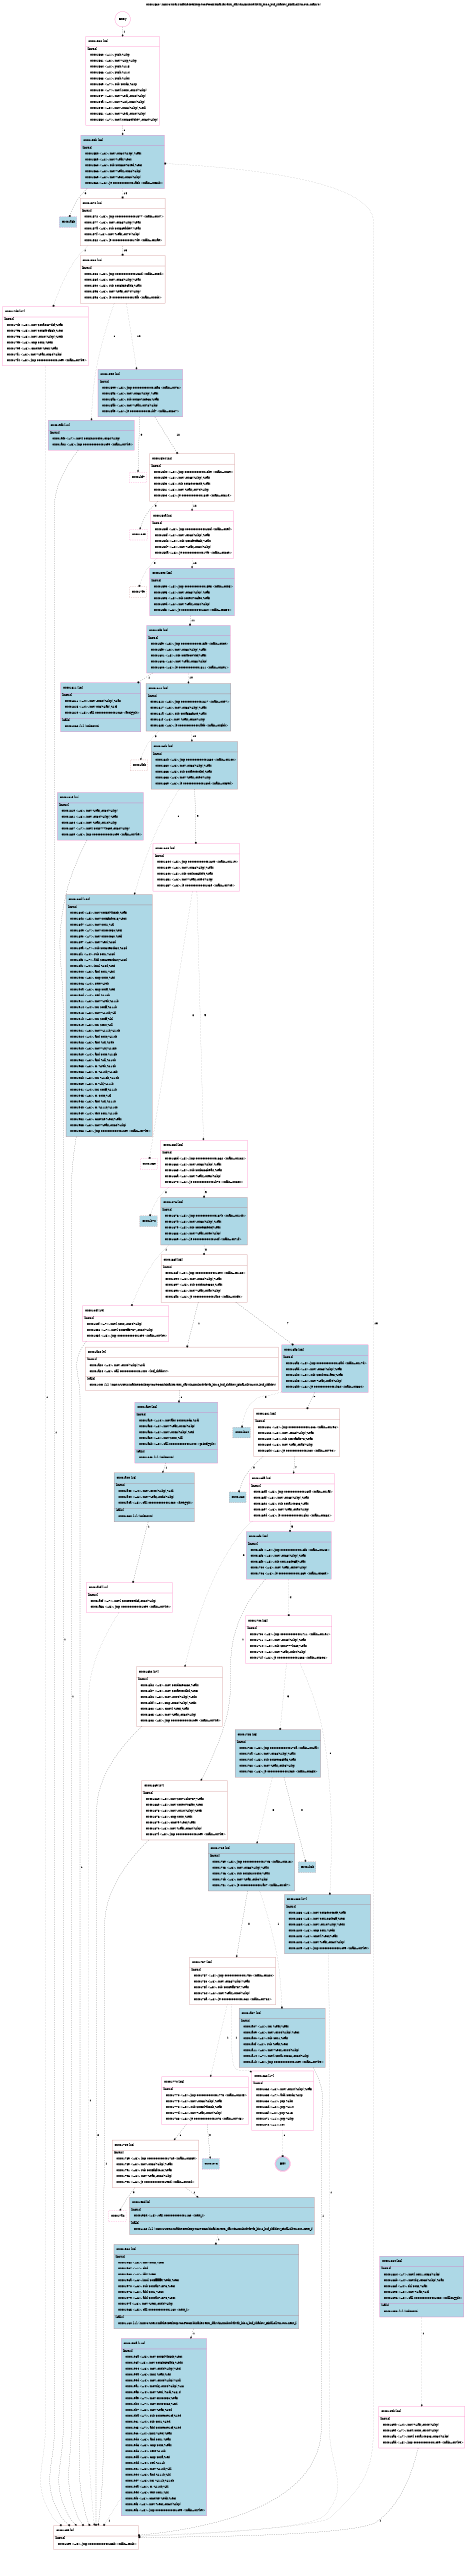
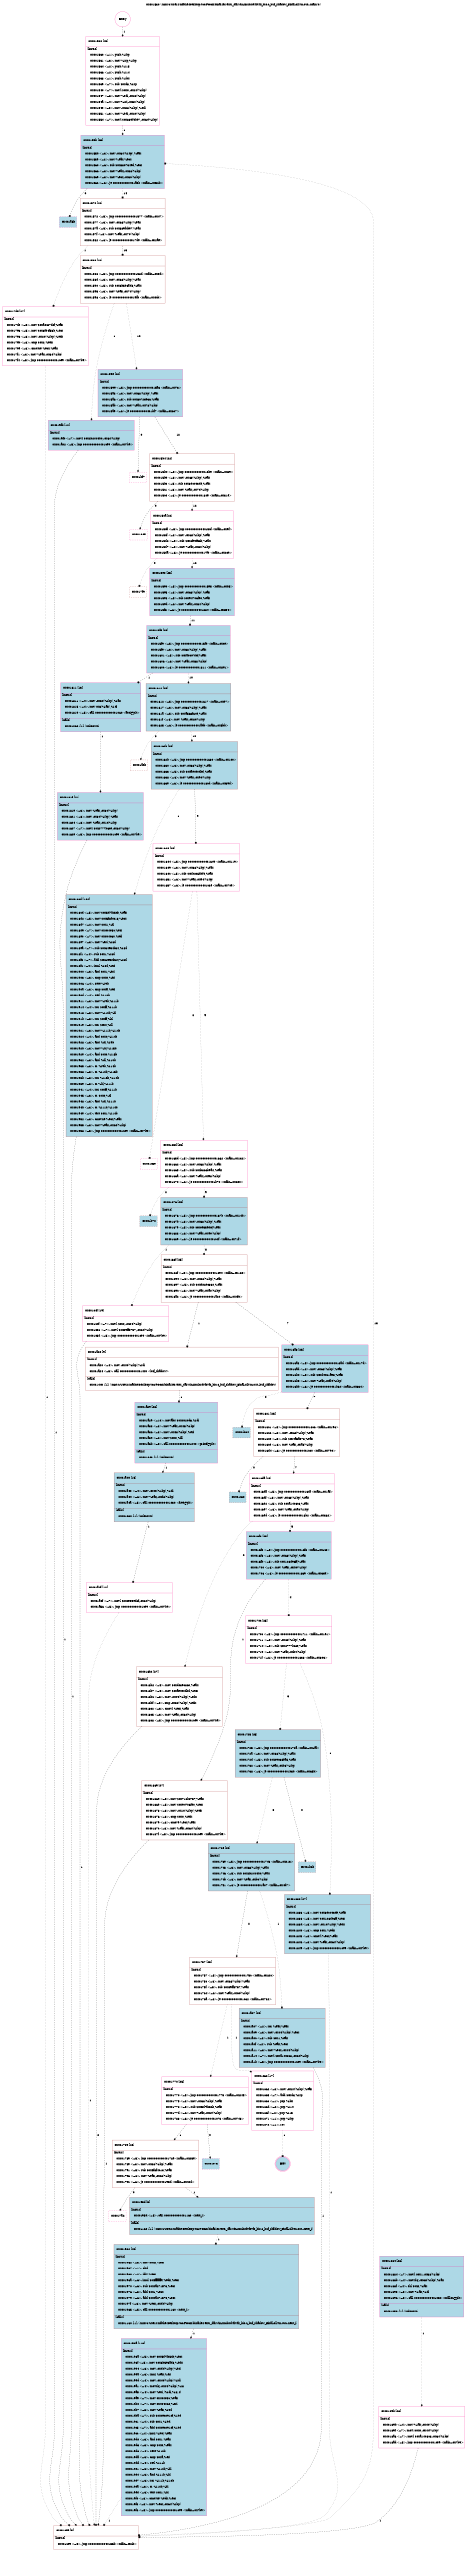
edge "0x401811 [13]" -> "0x40181e [21]": added, label "1"
